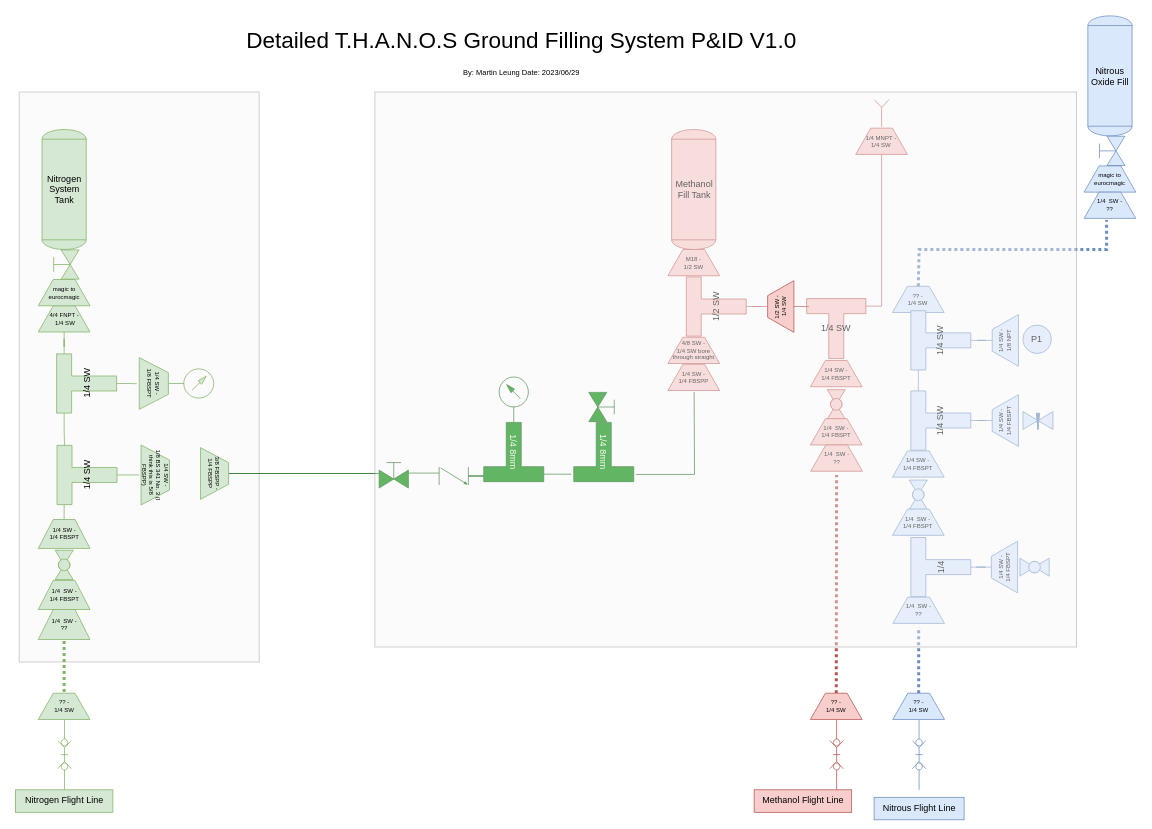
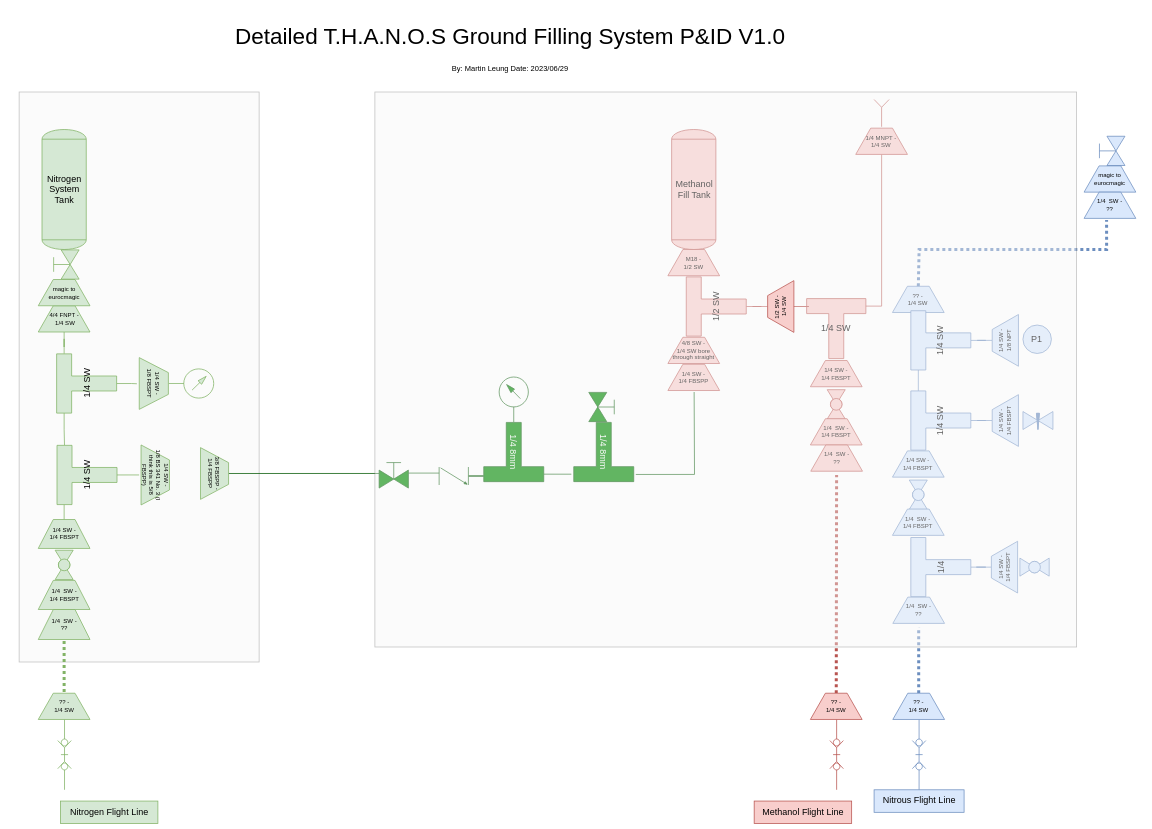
node "Detailed T.H.A.N.O.S Ground Filling System P&ID V1.0By: Martin Leung Date: 2023/06/29": moved (522, 53) -> (510, 50)
node "Nitrous Oxide Fill": removed
node "Nitrogen Flight Line": moved (64, 801) -> (109, 812)
node "Methanol Flight Line": moved (803, 801) -> (803, 812)
node "Nitrous Flight Line": moved (919, 808) -> (919, 801)
